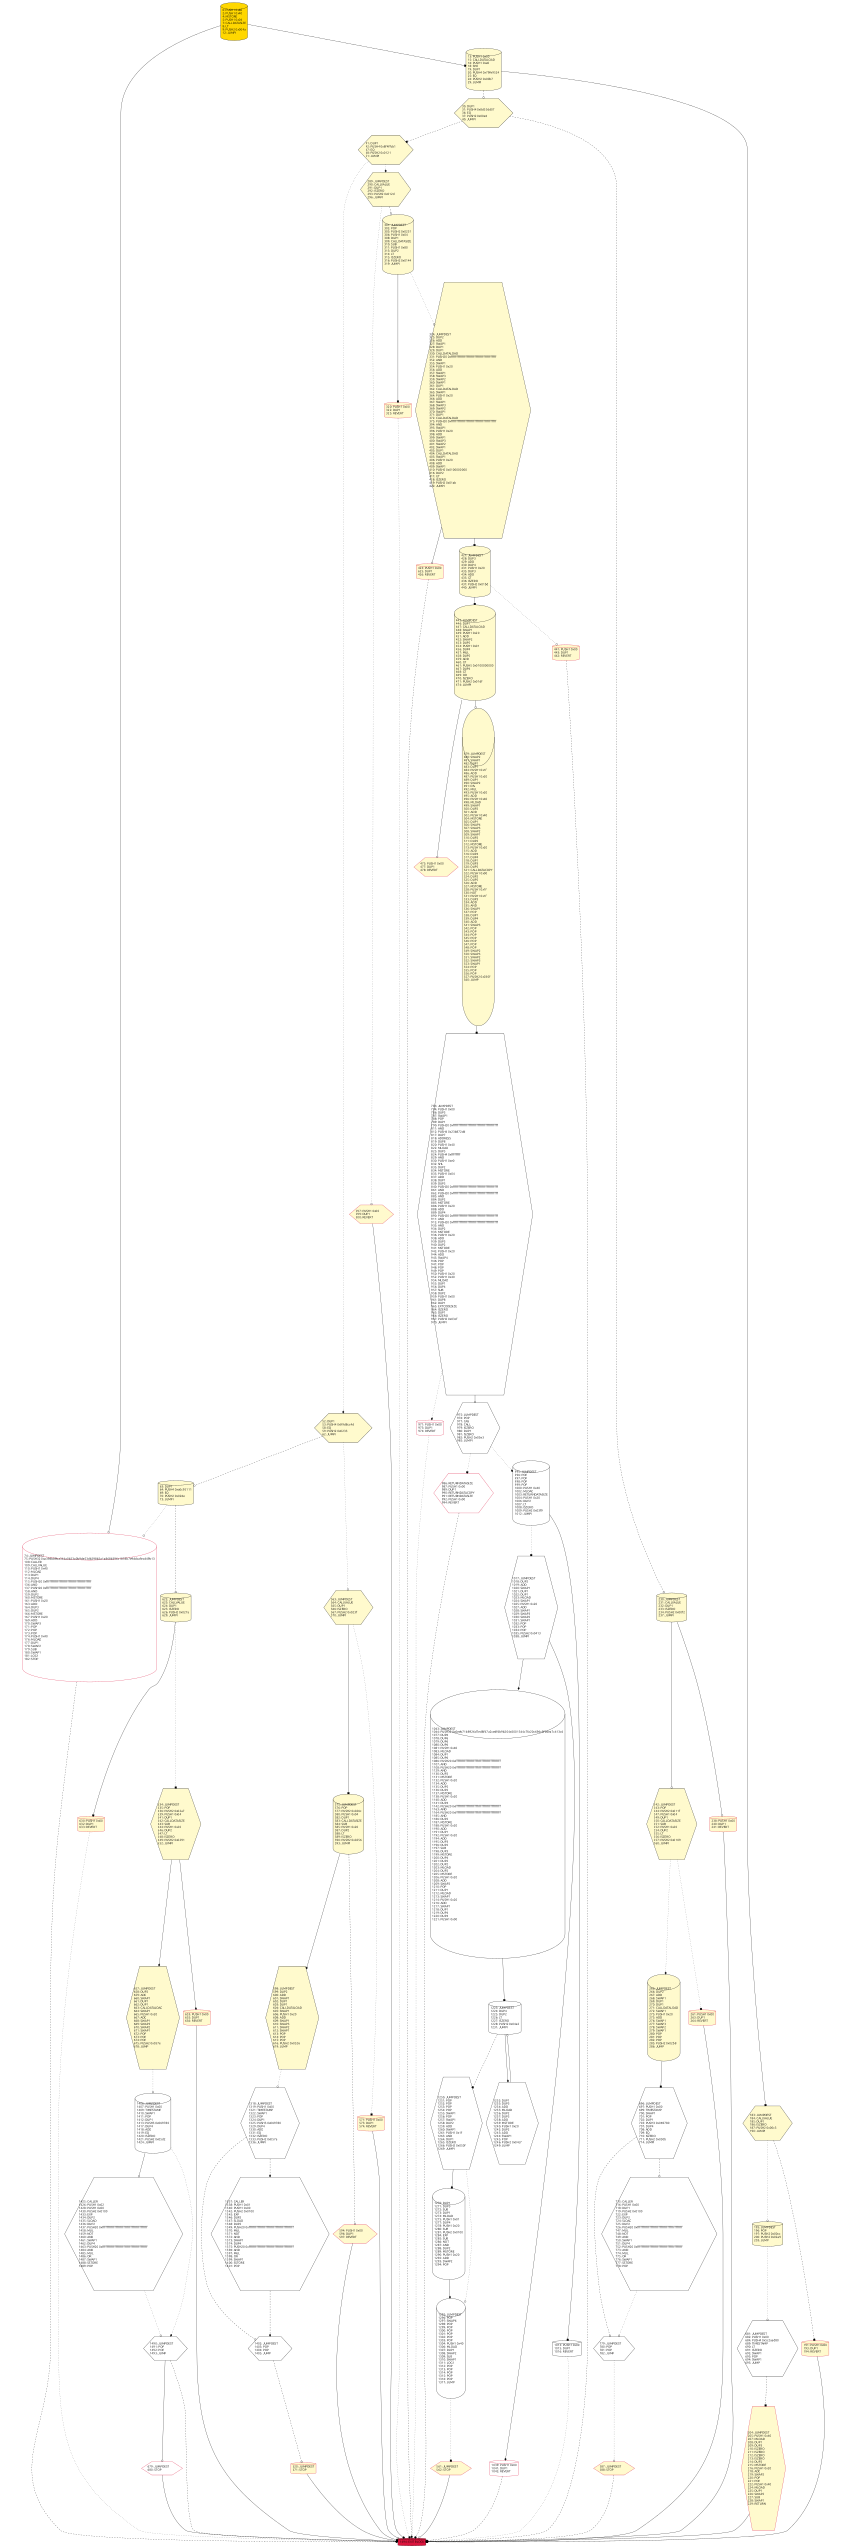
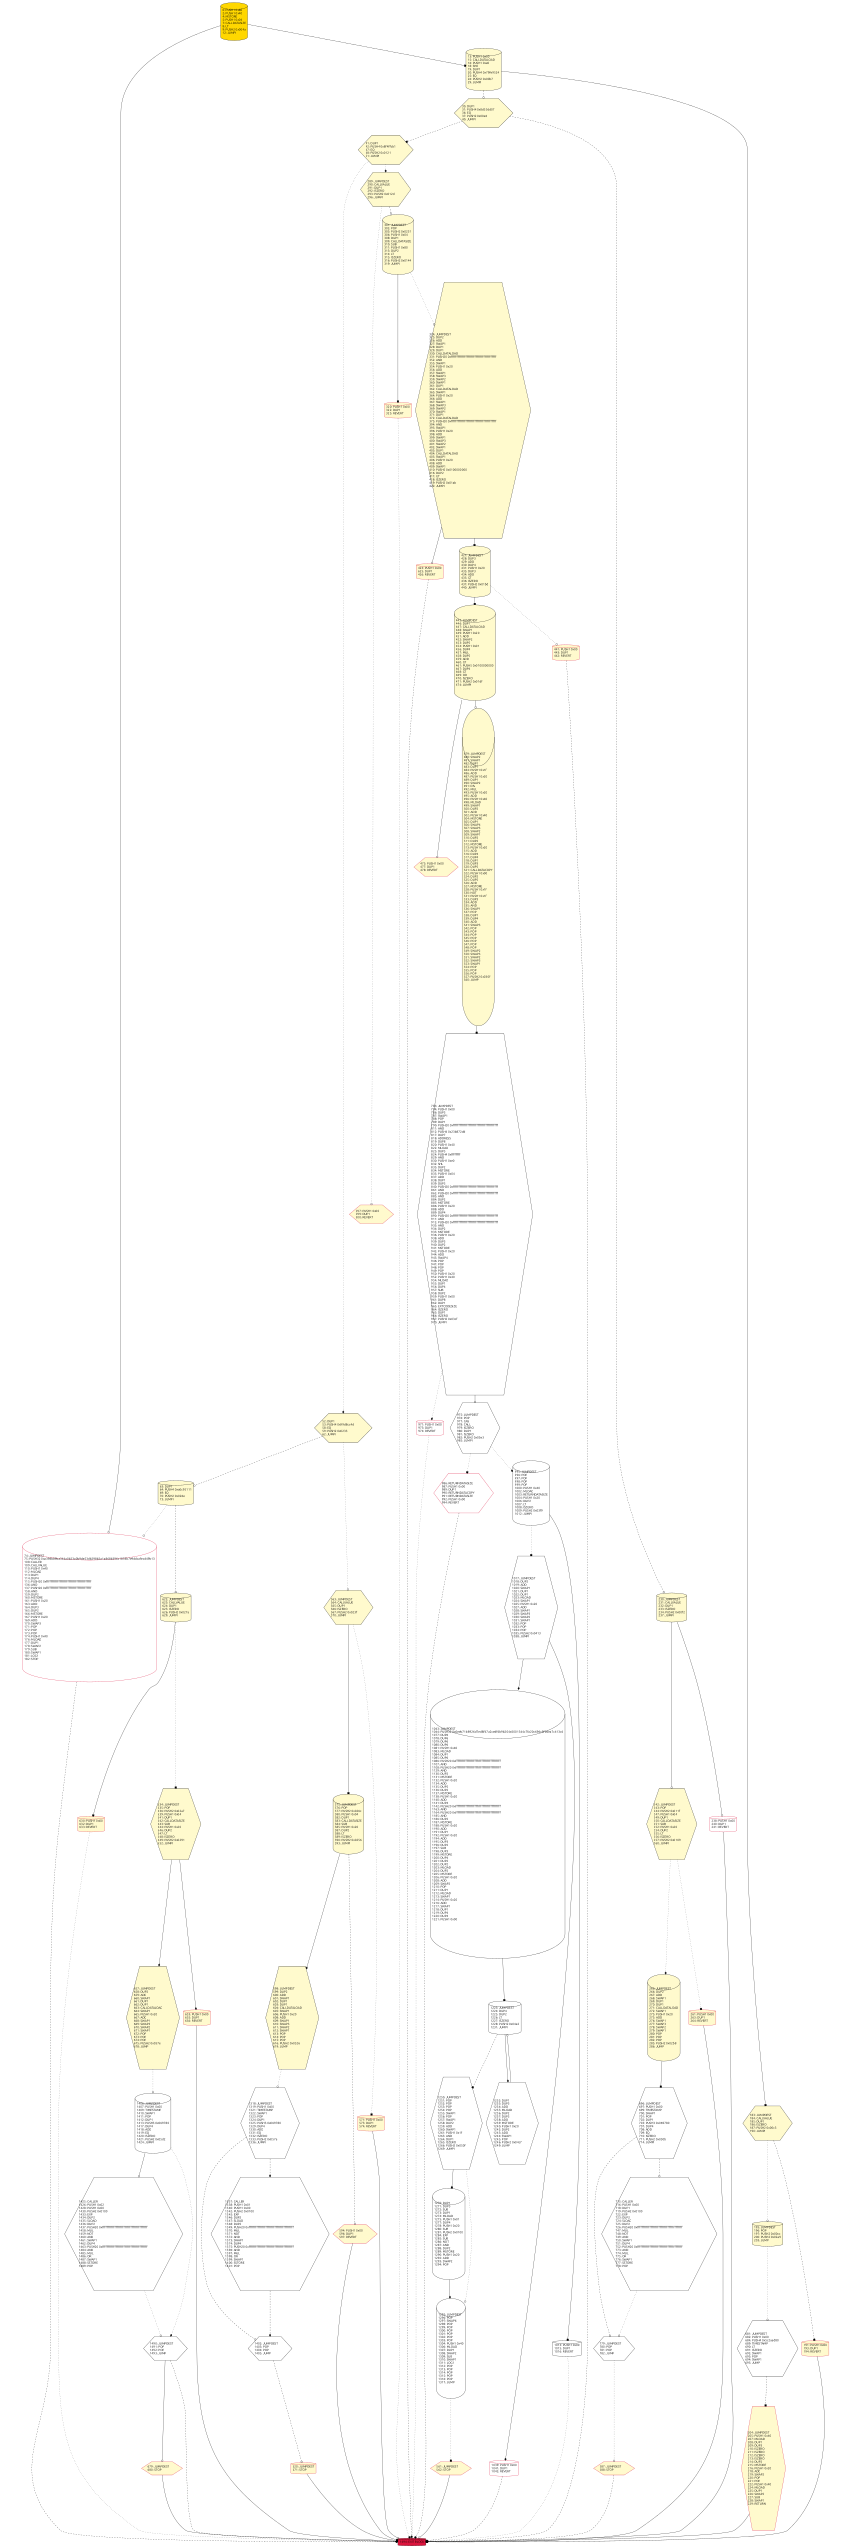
node "238: PUSH1 0x00 240: DUP1 241: REVERT": fillcolor lemonchiffon -> white
edge "297: PUSH1 0x00 299: DUP1 300: REVERT" -> "1494: EXIT BLOCK": removed
node "679: JUMPDEST 680: STOP": fillcolor white -> lemonchiffon
